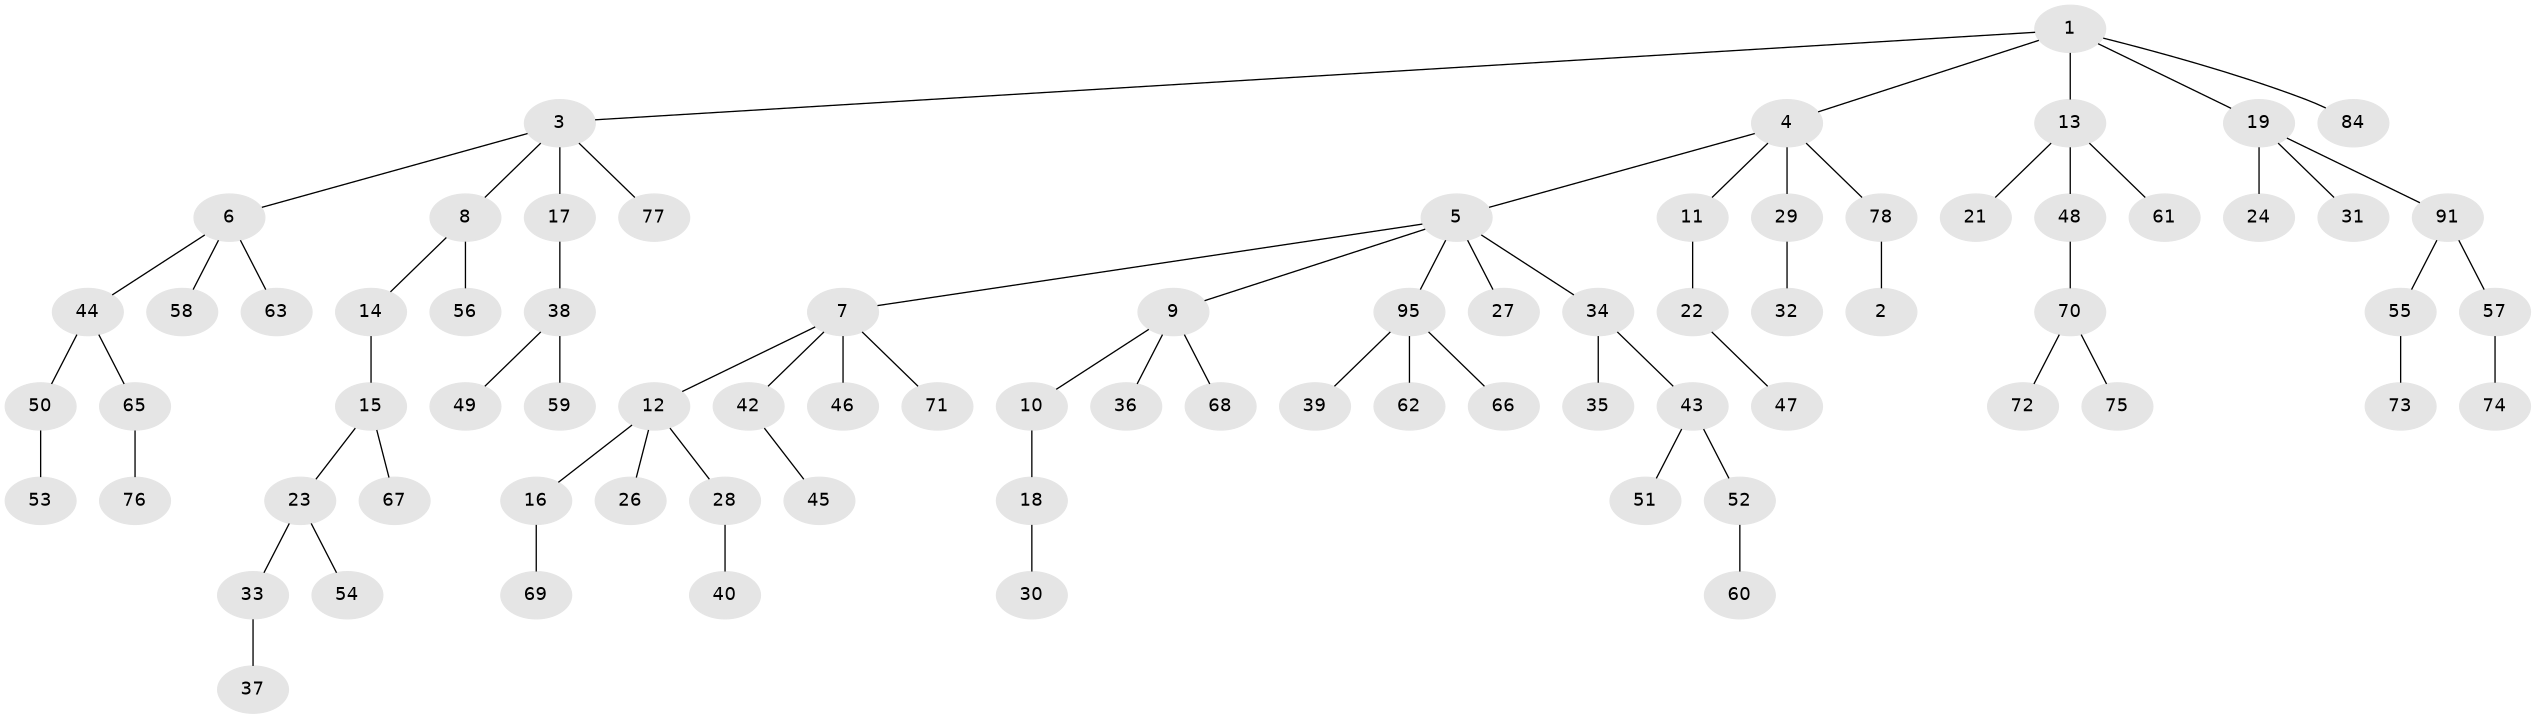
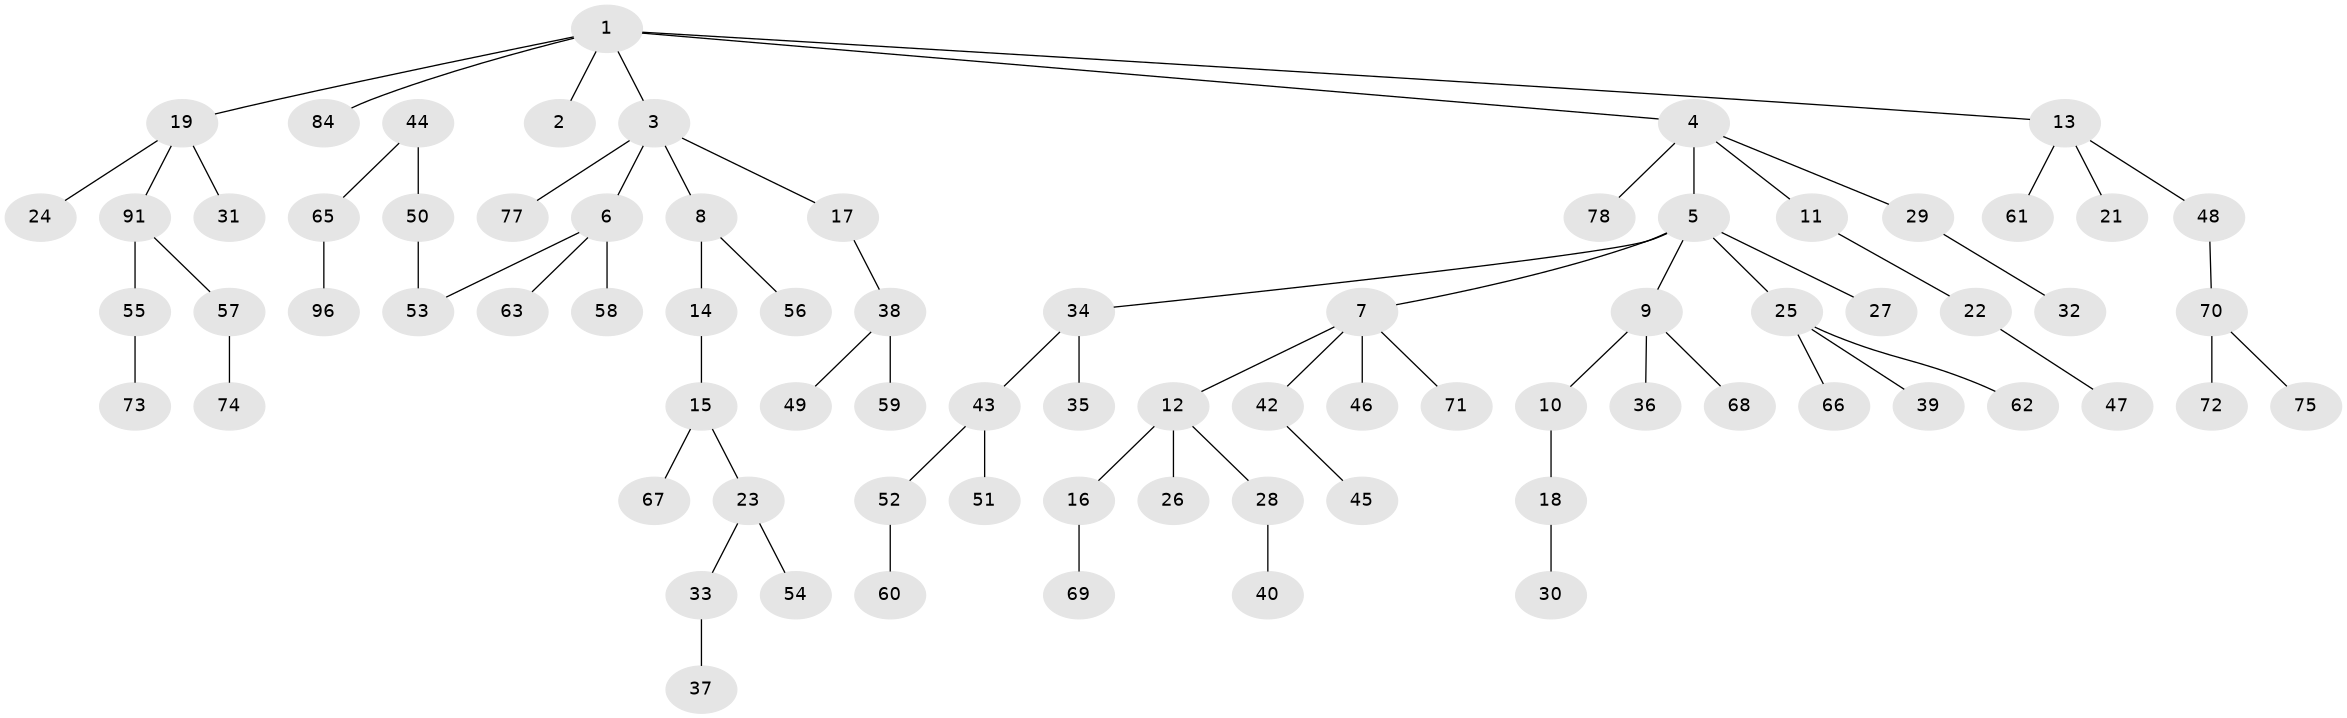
edge "6" -- "44": now "6" -- "53"
edge "78" -- "2": now "1" -- "2"
node "95": label "95" -> "25"
node "76": label "76" -> "96"
